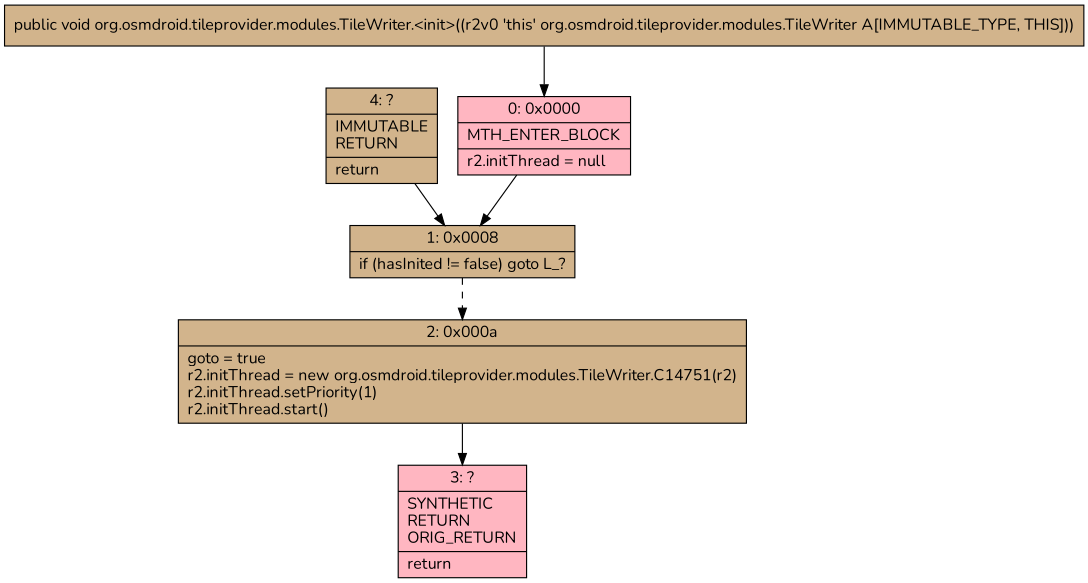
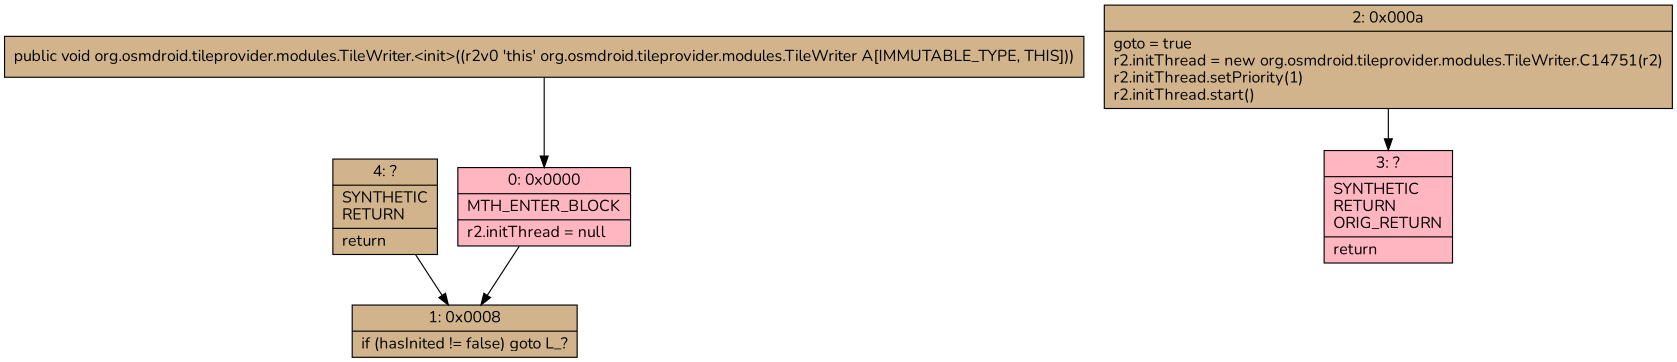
node "4: ?": text "IMMUTABLE" -> "SYNTHETIC"
edge "1: 0x0008" -> "2: 0x000a": removed
